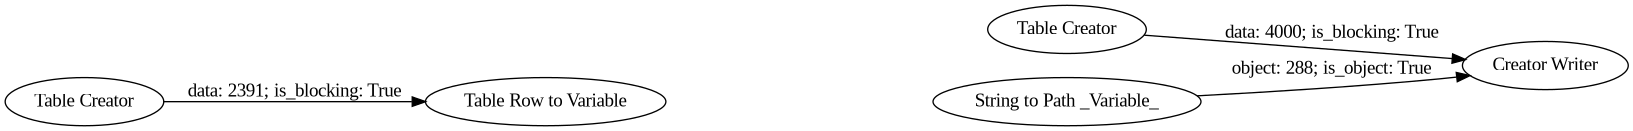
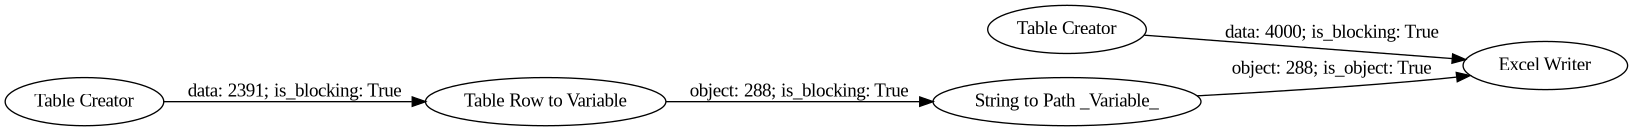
node "Creator Writer": label "Creator Writer" -> "Excel Writer"
edge "Table Row to Variable" -> "String to Path _Variable_": added, label "object: 288; is_blocking: True"
